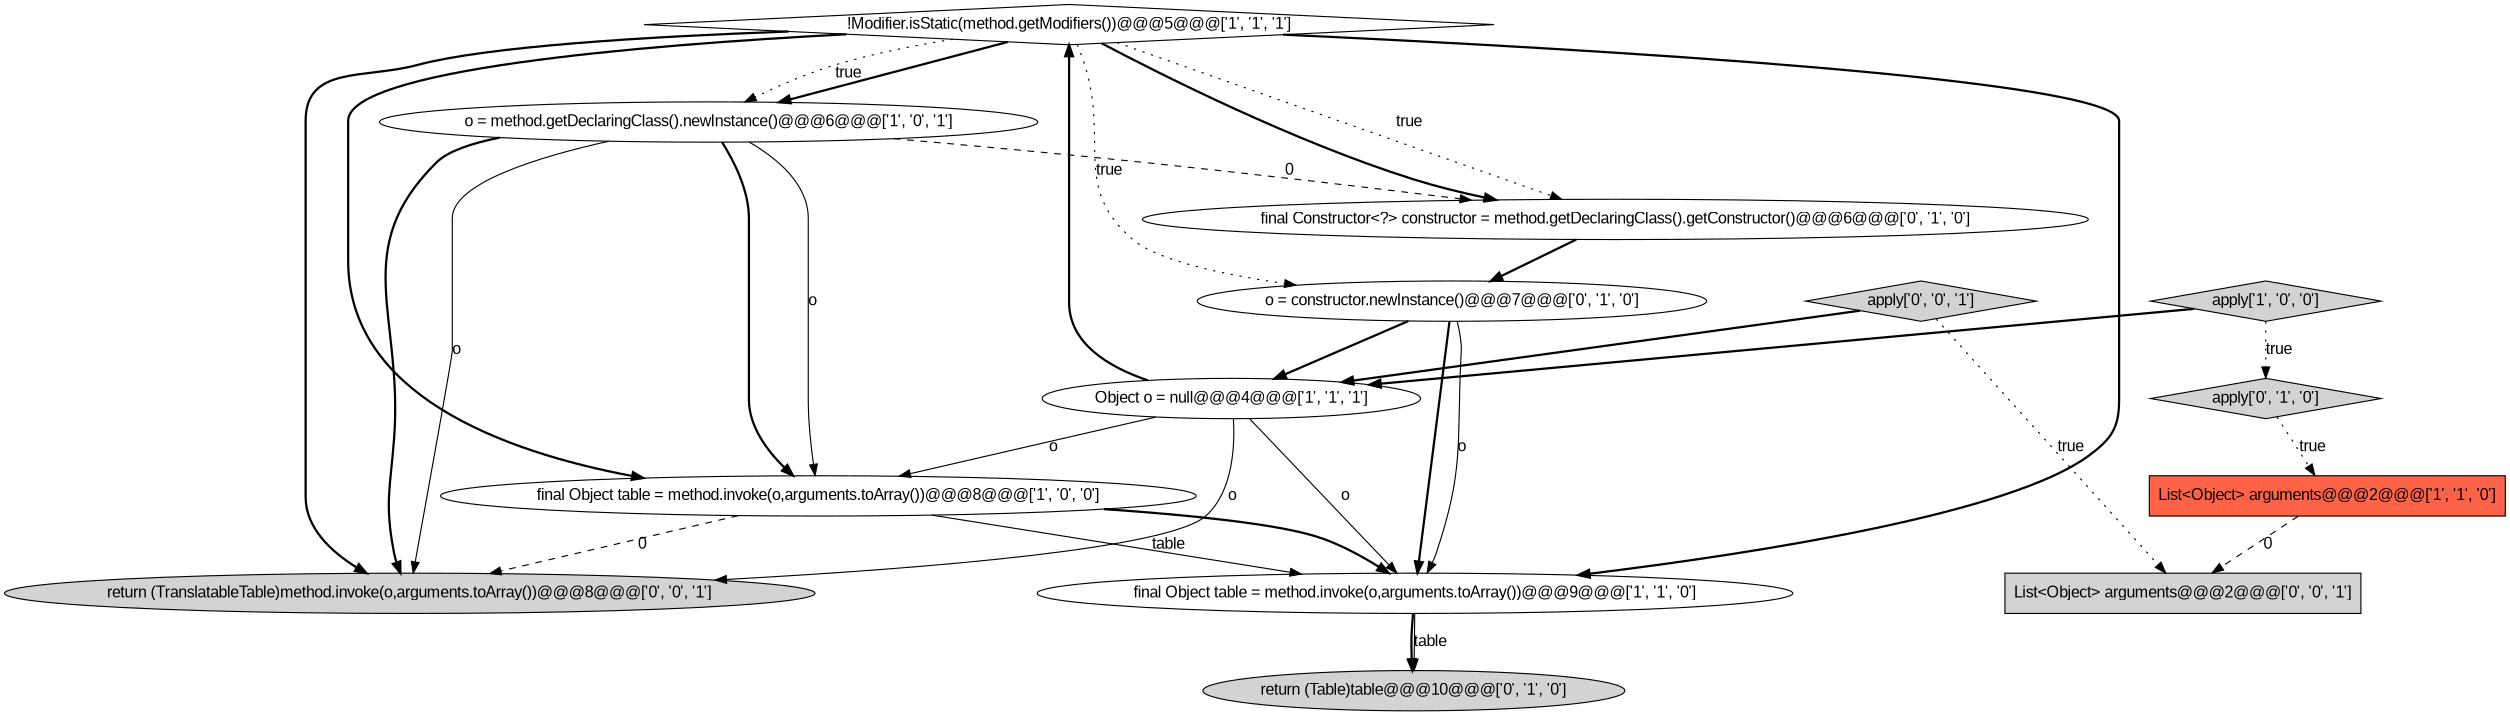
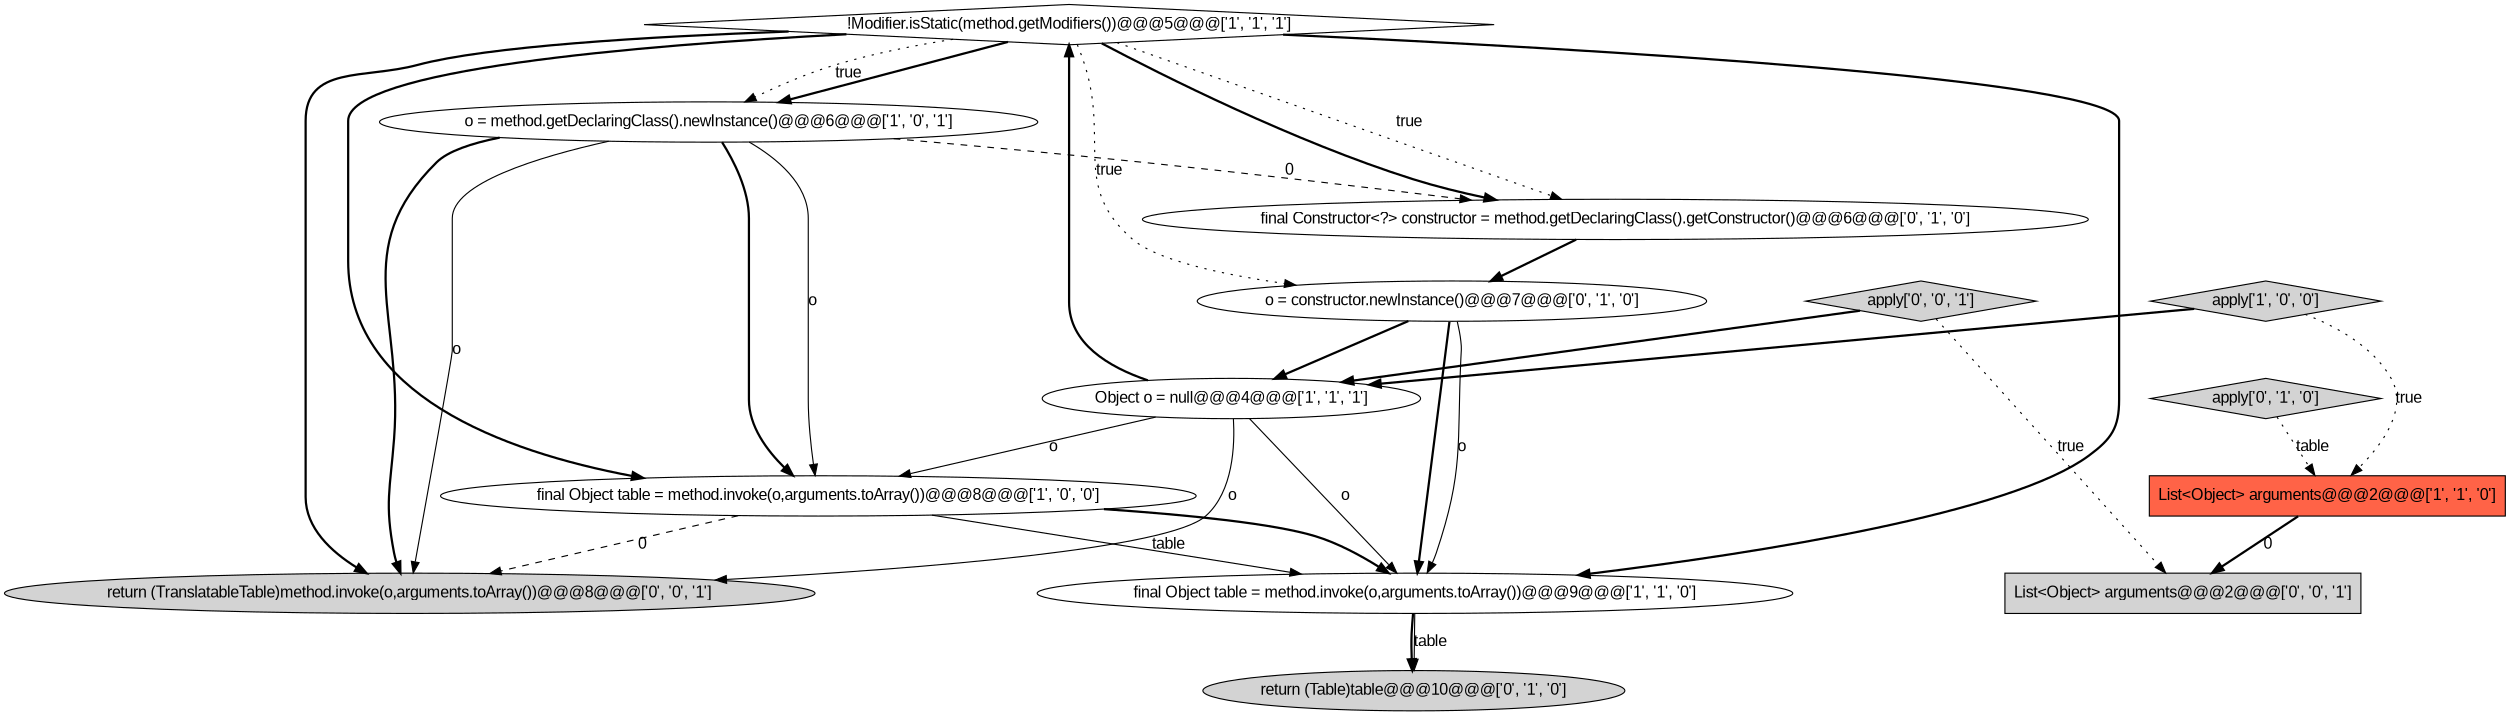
edge "apply['1', '0', '0']" -> "apply['0', '1', '0']": now "apply['1', '0', '0']" -> "List<Object> arguments@@@2@@@['1', '1', '0']"
edge "apply['0', '1', '0']" -> "List<Object> arguments@@@2@@@['1', '1', '0']": label "true" -> "table"
edge "List<Object> arguments@@@2@@@['1', '1', '0']" -> "List<Object> arguments@@@2@@@['0', '0', '1']": style dashed -> bold
